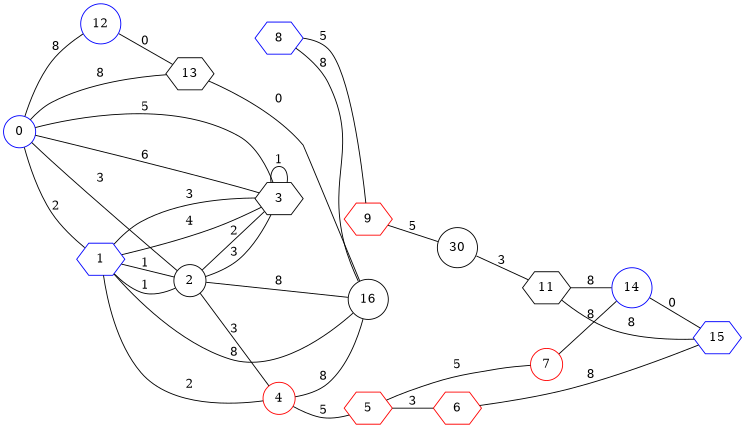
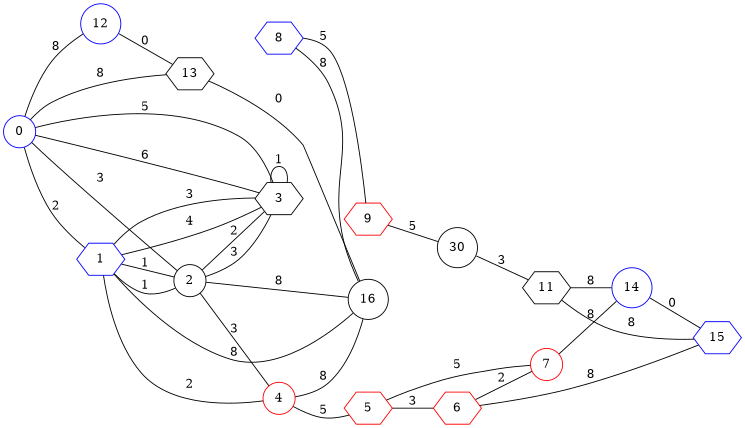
edge "7" -- "6": added, label "2"
